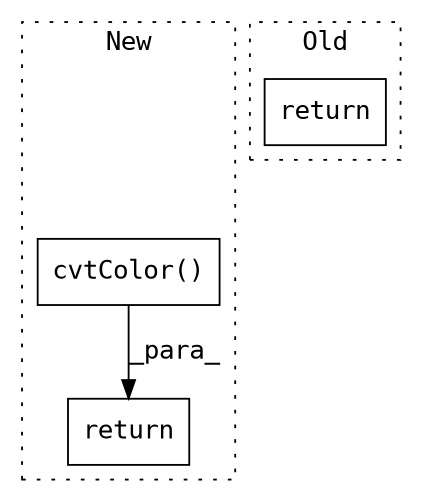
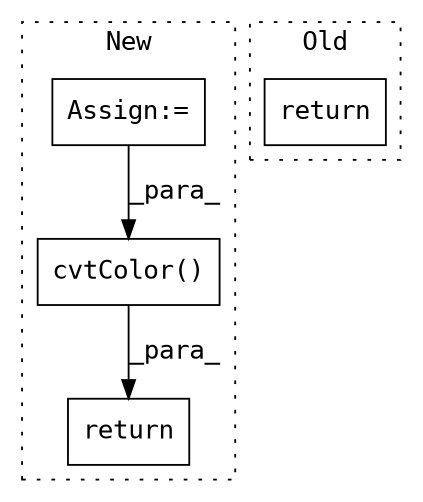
node "Assign:=": added
